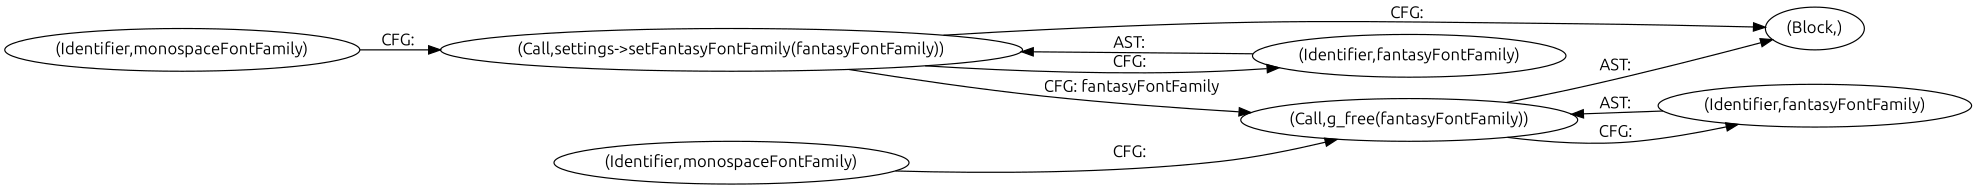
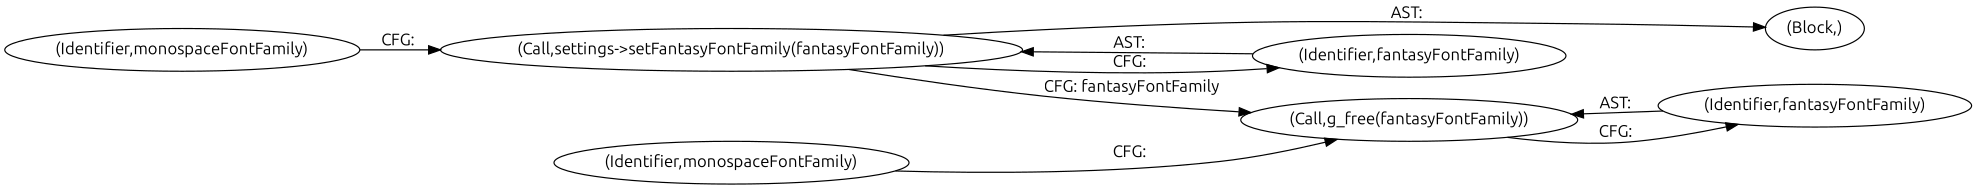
edge "(Call,settings->setFantasyFontFamily(fantasyFontFamily))" -> "(Block,)": label "CFG: " -> "AST: "
edge "(Call,g_free(fantasyFontFamily))" -> "(Block,)": removed, label "AST:"
